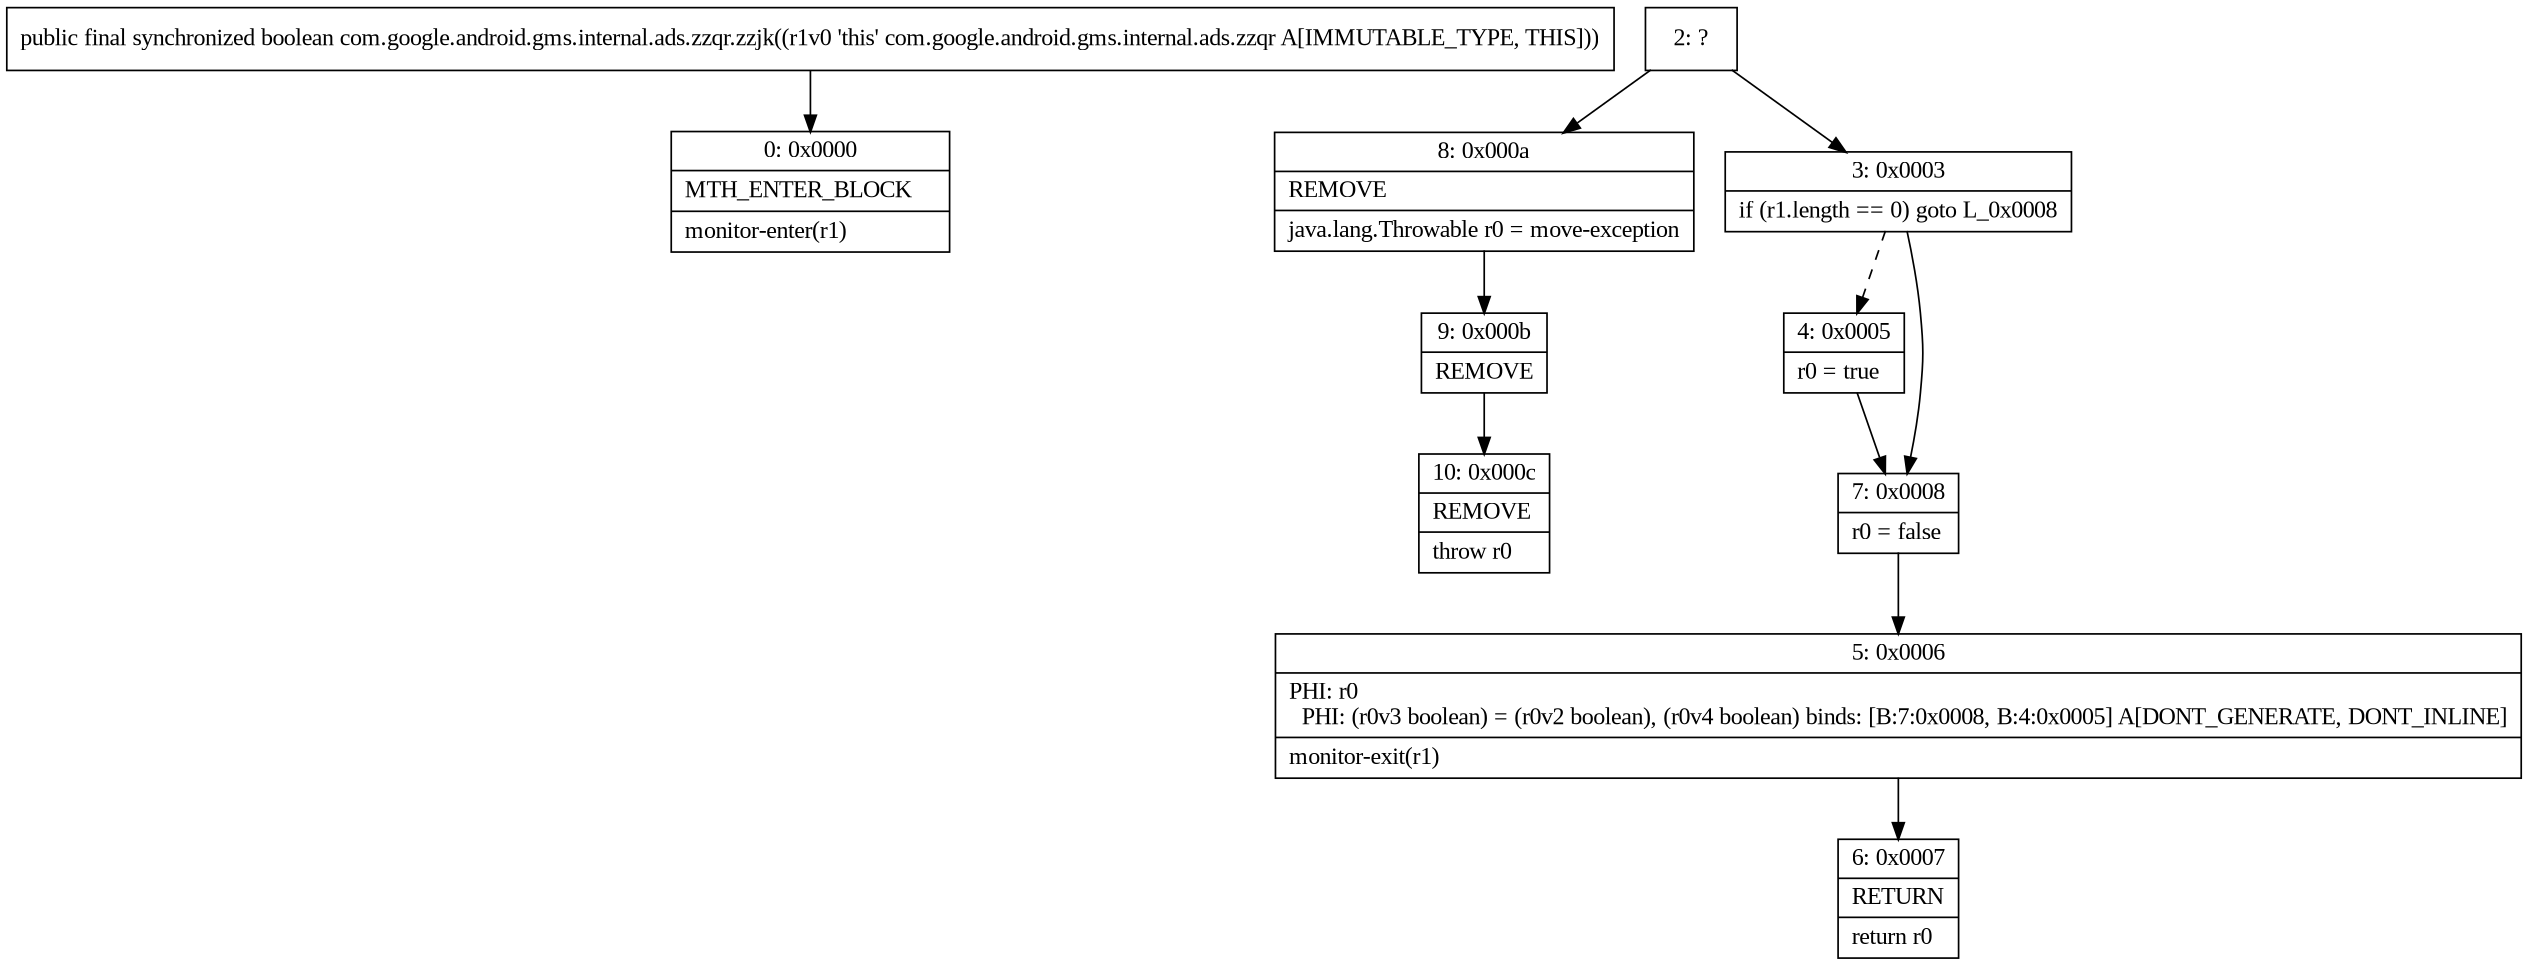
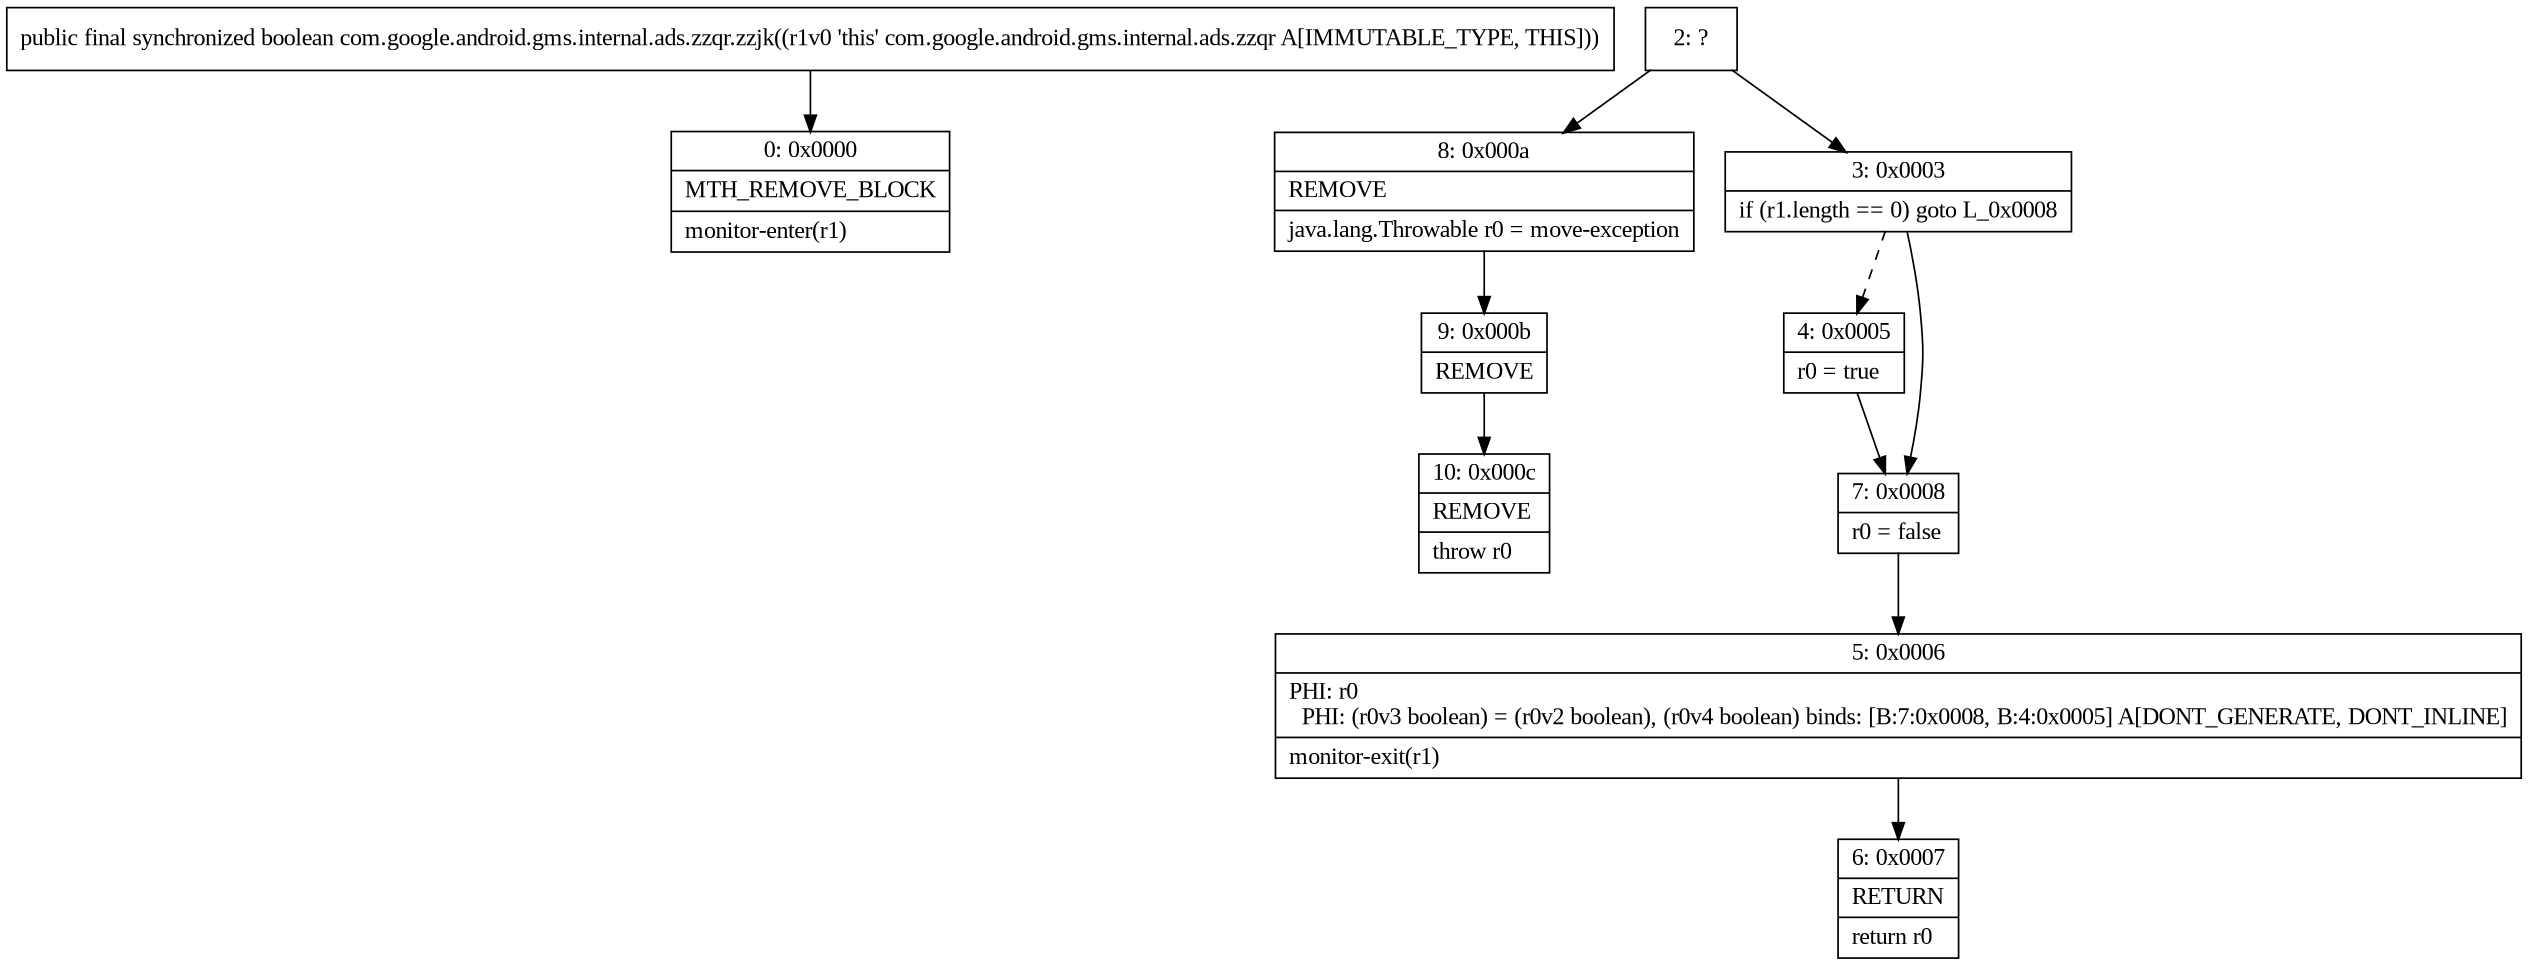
node "0: 0x0000": text "MTH_ENTER_BLOCK" -> "MTH_REMOVE_BLOCK"
